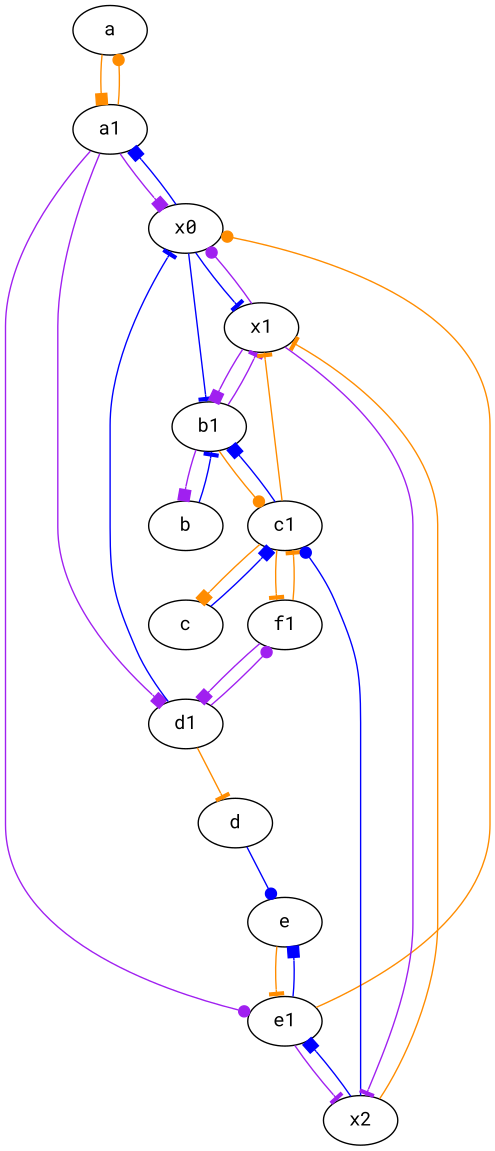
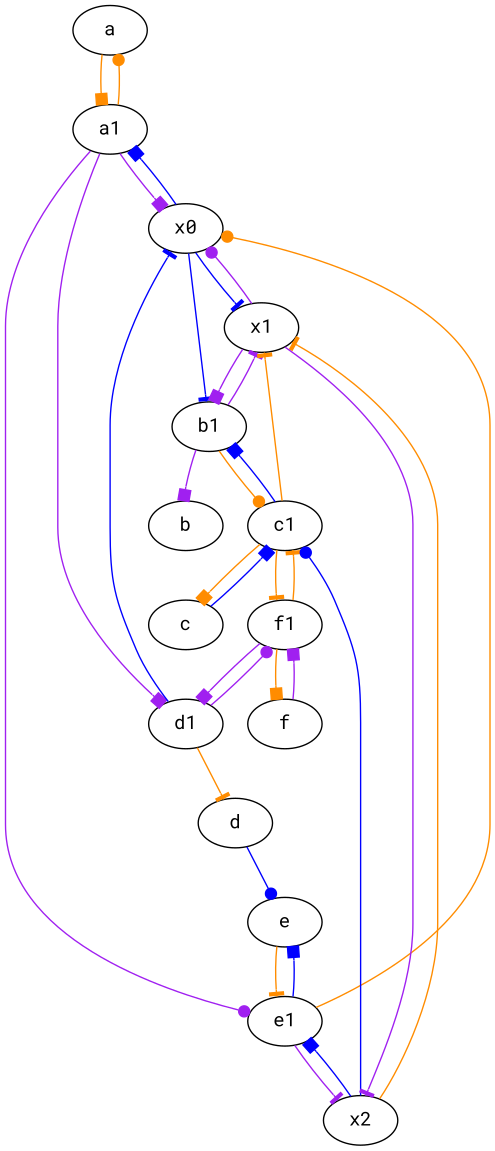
edge "b" -> "b1": removed
node "f": added
